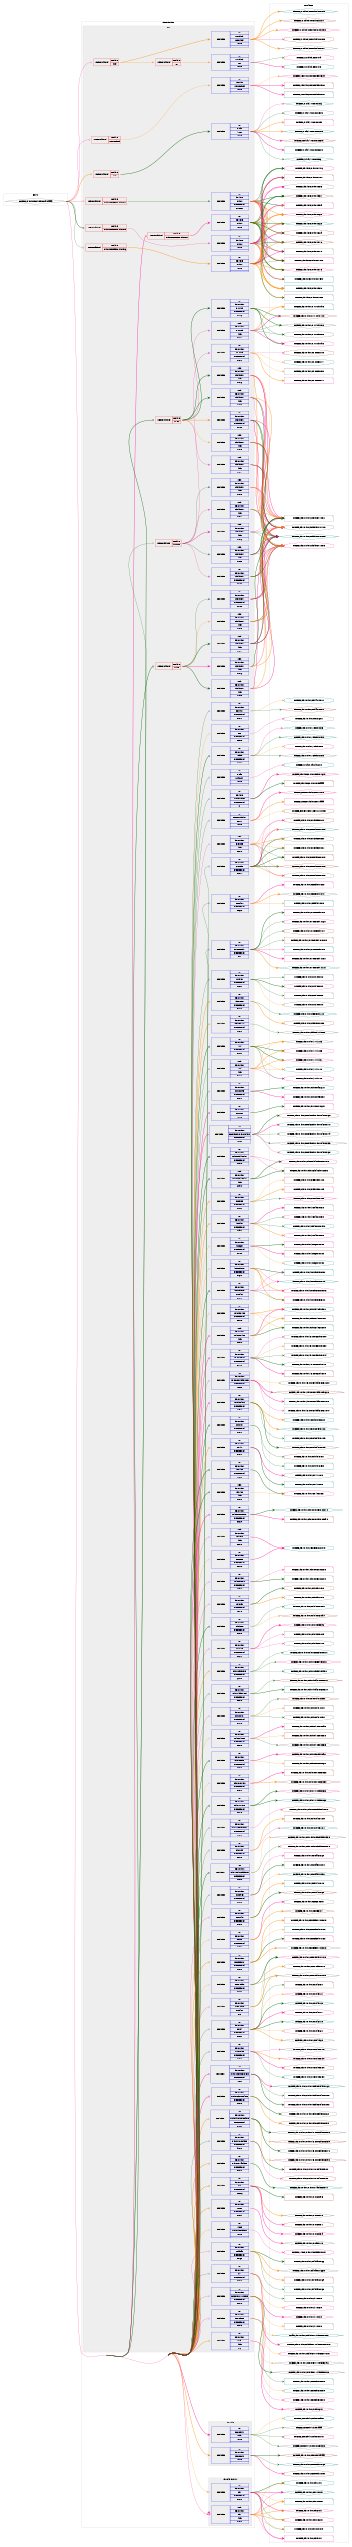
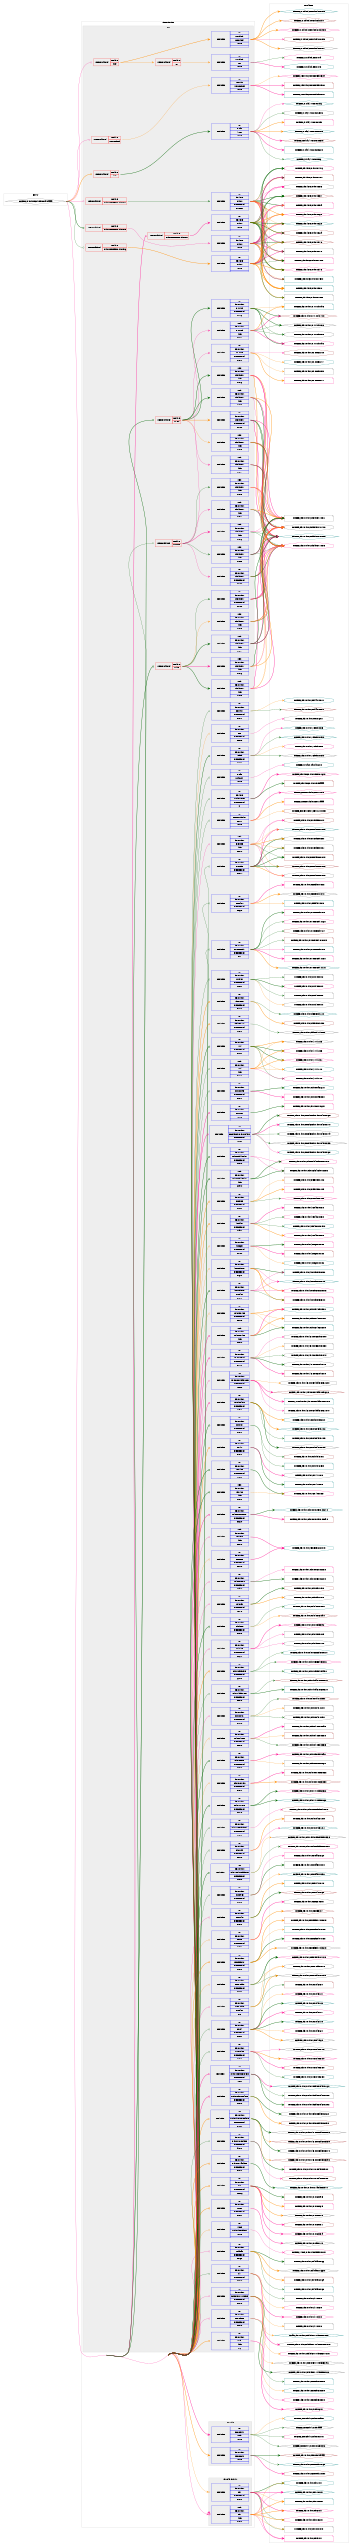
node "portage://dev-python/keystonemiddleware-7.0.1": label "portage://dev-python/keystonemiddleware-7.0.1" -> "portage://mysql-python/keystonemiddleware-7.0.1"
node "portage://dev-python/oslo-versionedobjects-1.35.1": label "portage://dev-python/oslo-versionedobjects-1.35.1" -> "portage://dev-routes/oslo-versionedobjects-1.35.1"
node "portage://dev-python/pytz-2016.3": added
